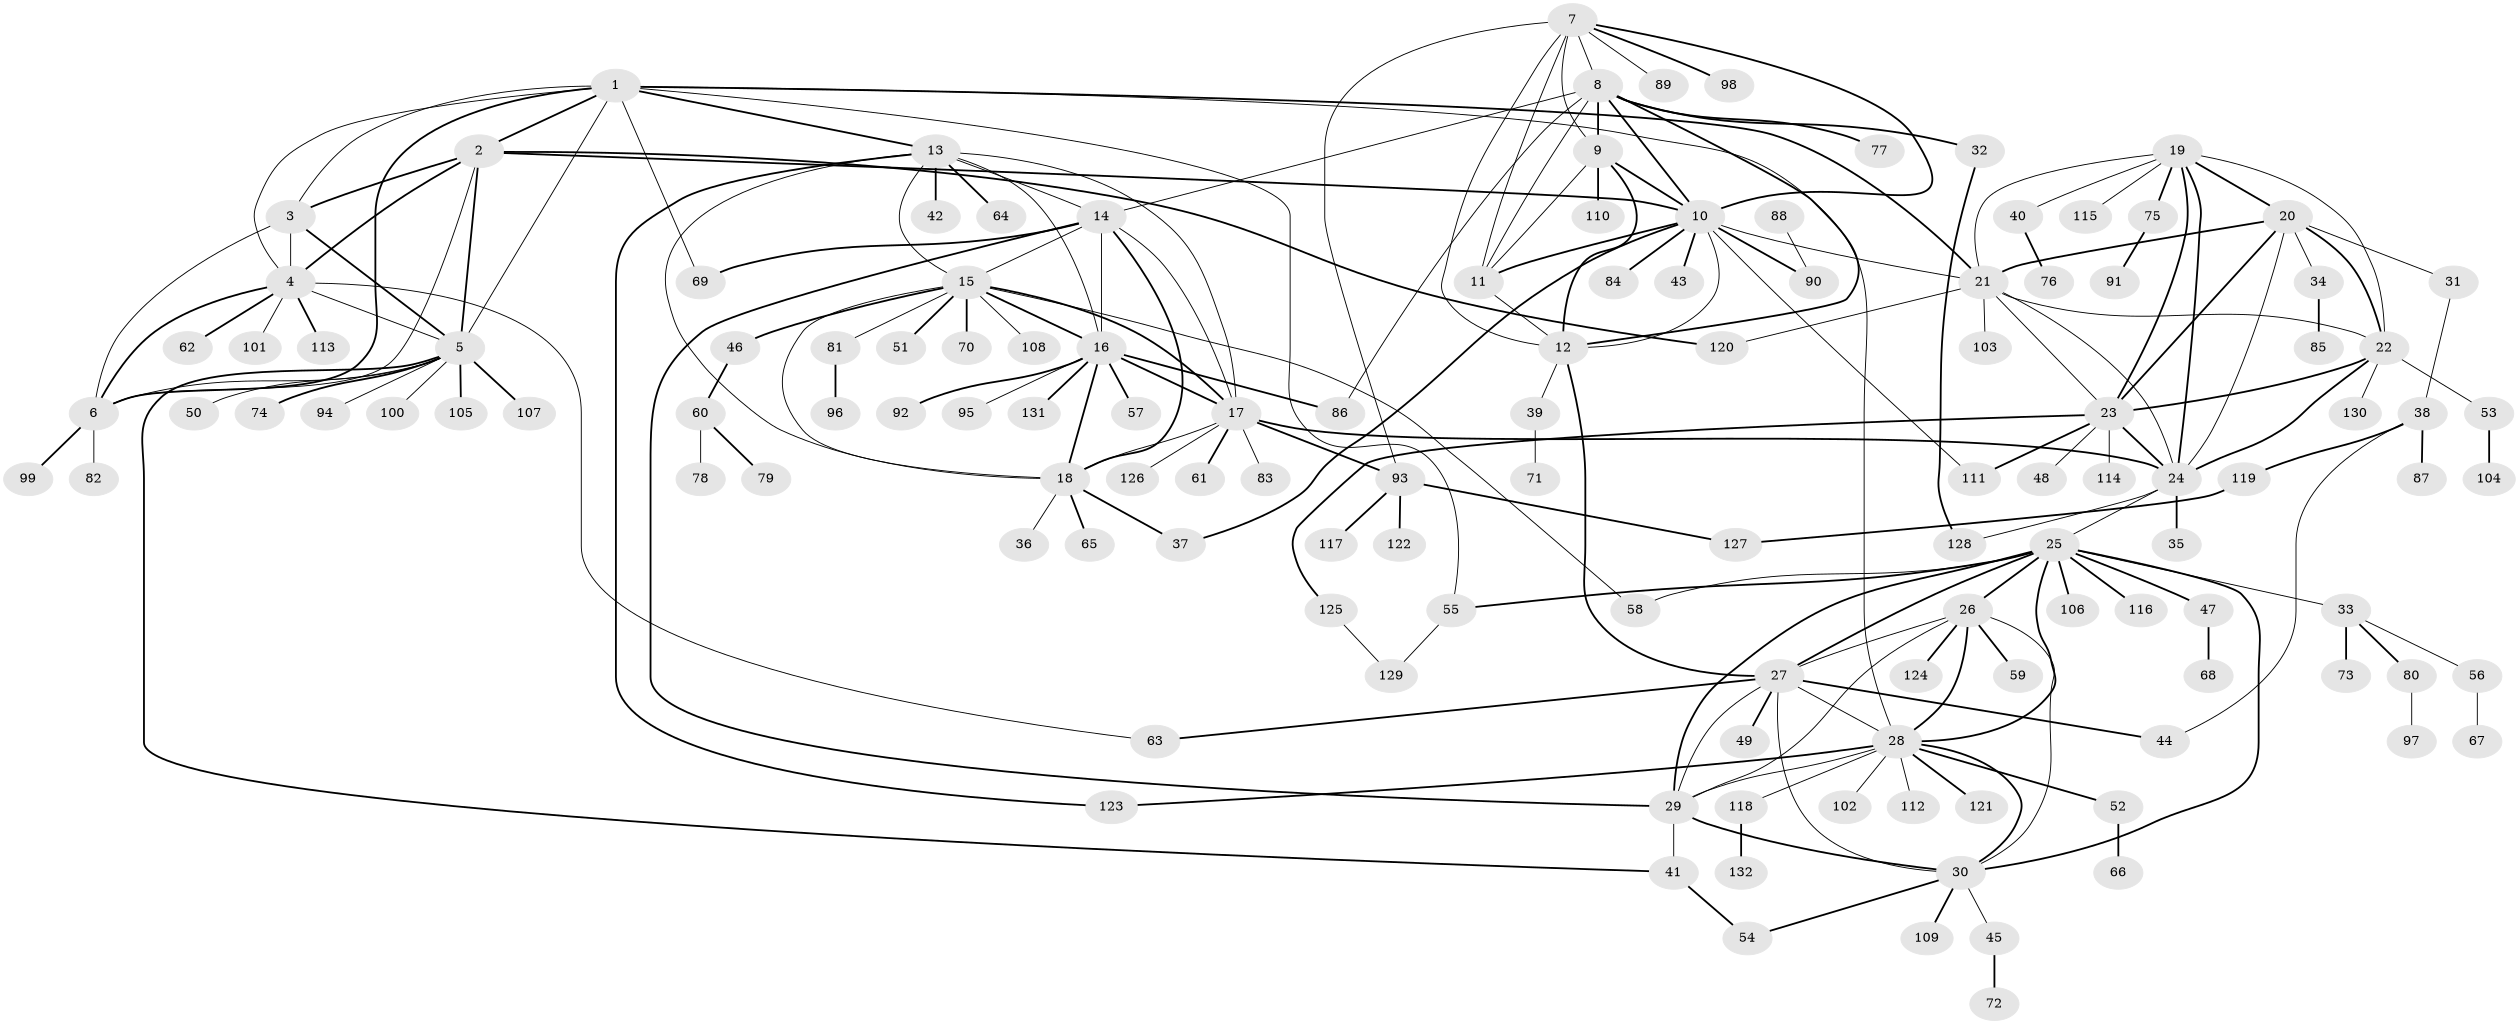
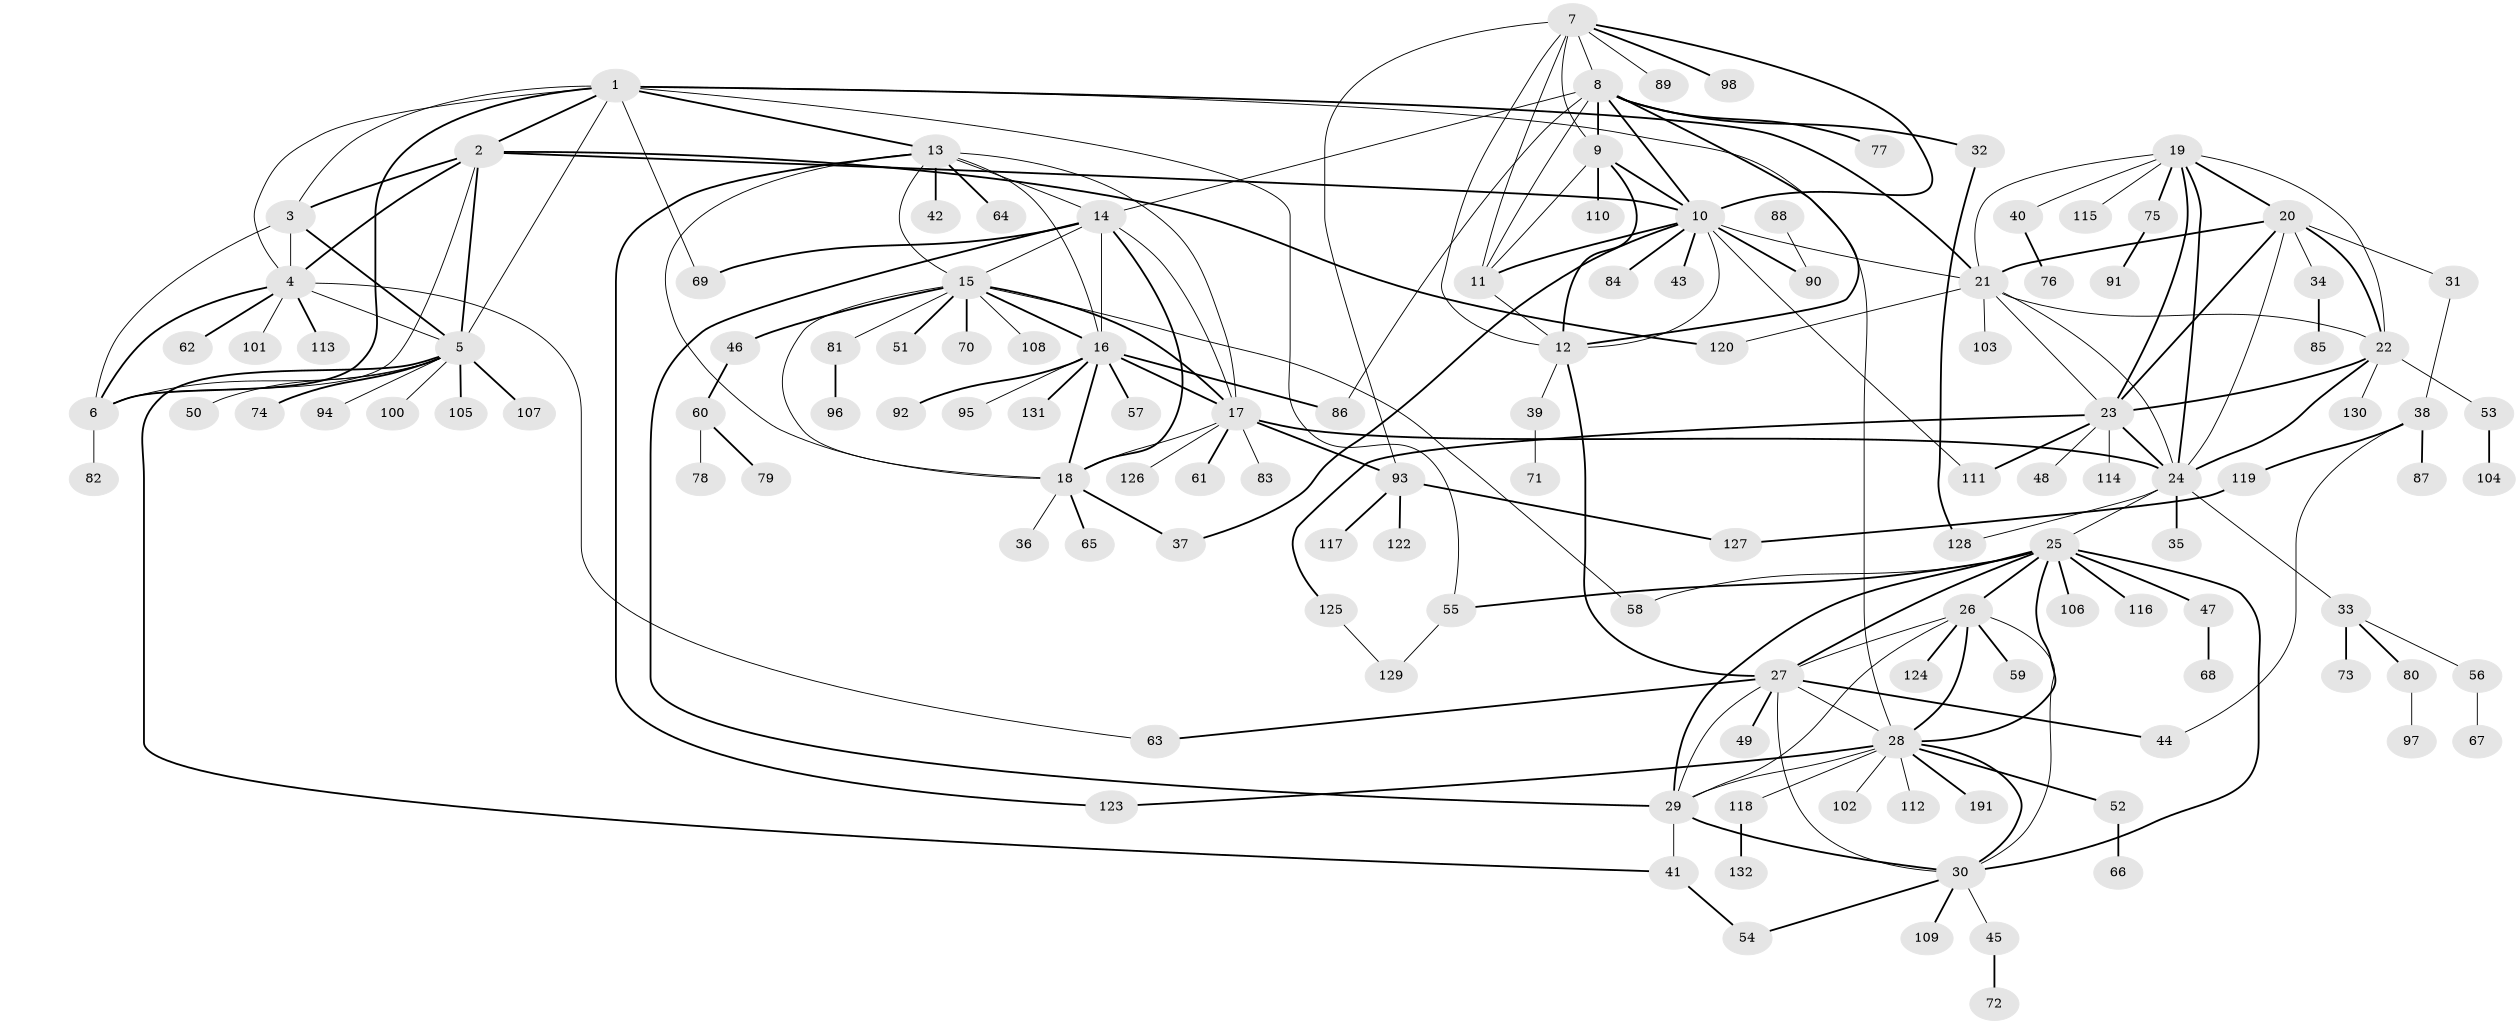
node "99": removed
edge "25" -- "33": now "24" -- "33"
node "121": label "121" -> "191"
